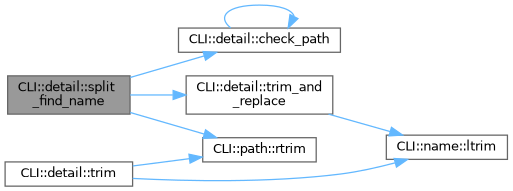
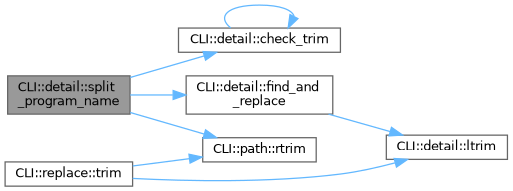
node "CLI::detail::check_path": label "CLI::detail::check_path" -> "CLI::detail::check_trim"
node "CLI::detail::split _find_name": label "CLI::detail::split _find_name" -> "CLI::detail::split _program_name"
node "CLI::detail::trim_and _replace": label "CLI::detail::trim_and _replace" -> "CLI::detail::find_and _replace"
node "CLI::name::ltrim": label "CLI::name::ltrim" -> "CLI::detail::ltrim"
node "CLI::detail::trim": label "CLI::detail::trim" -> "CLI::replace::trim"
